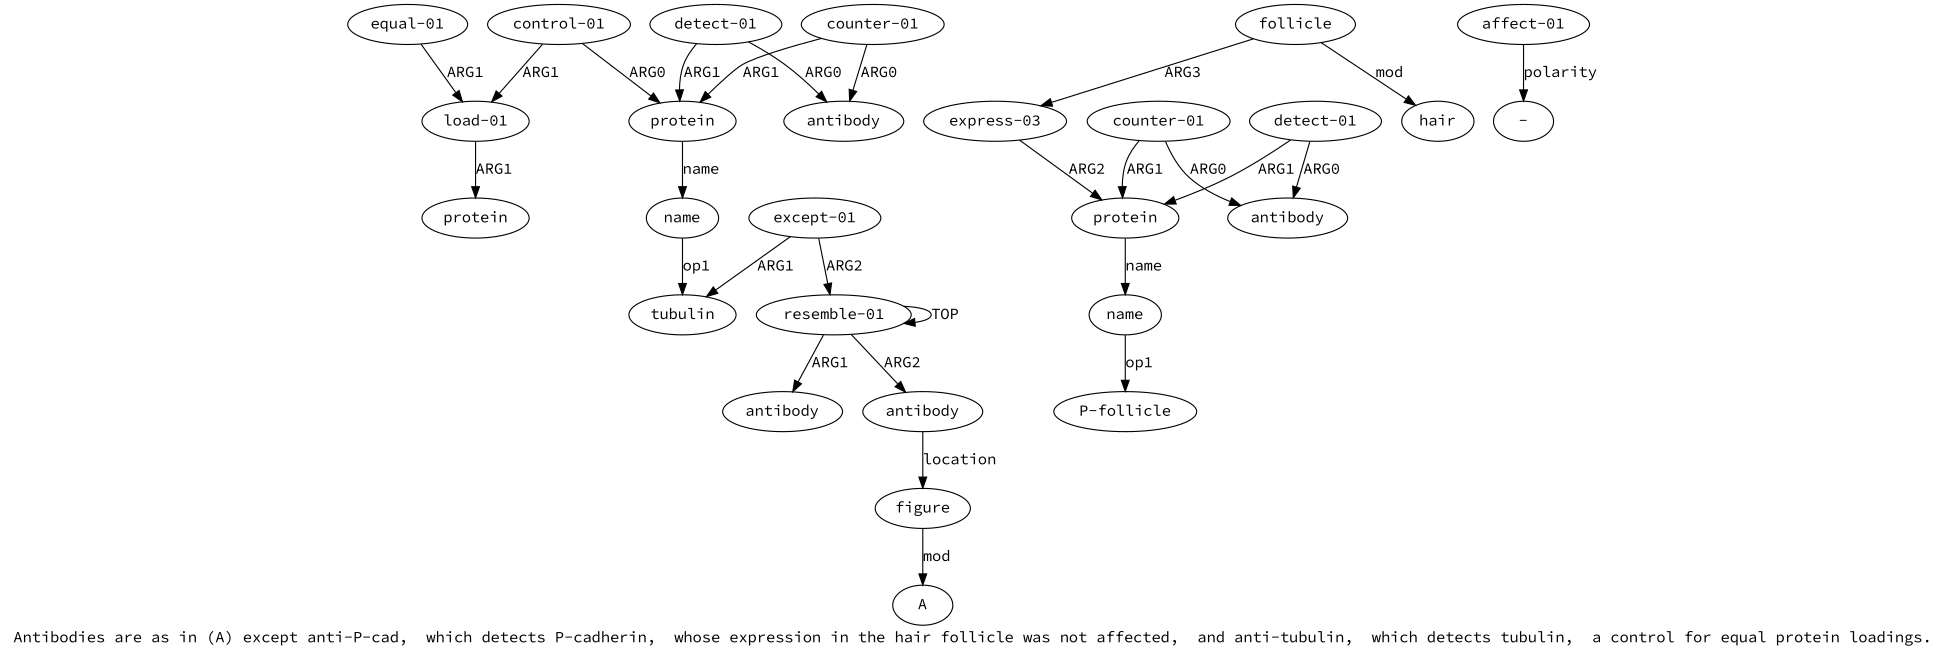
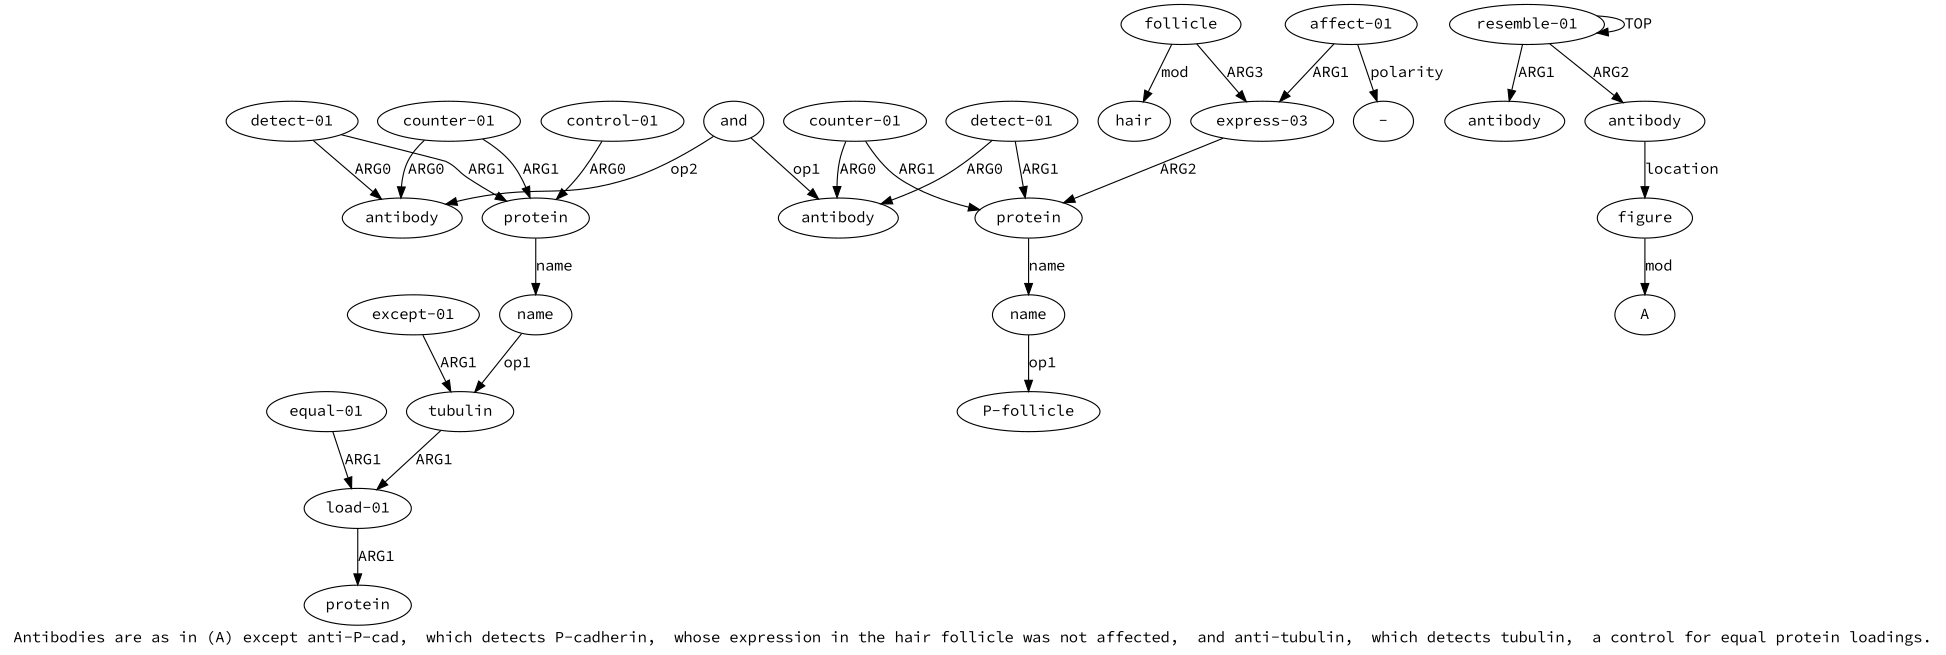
edge "control-01" -> "load-01": now "tubulin" -> "load-01"
edge "affect-01" -> "express-03": added, label "ARG1"
node "and": added
edge "except-01" -> "resemble-01": removed, label "ARG2"
